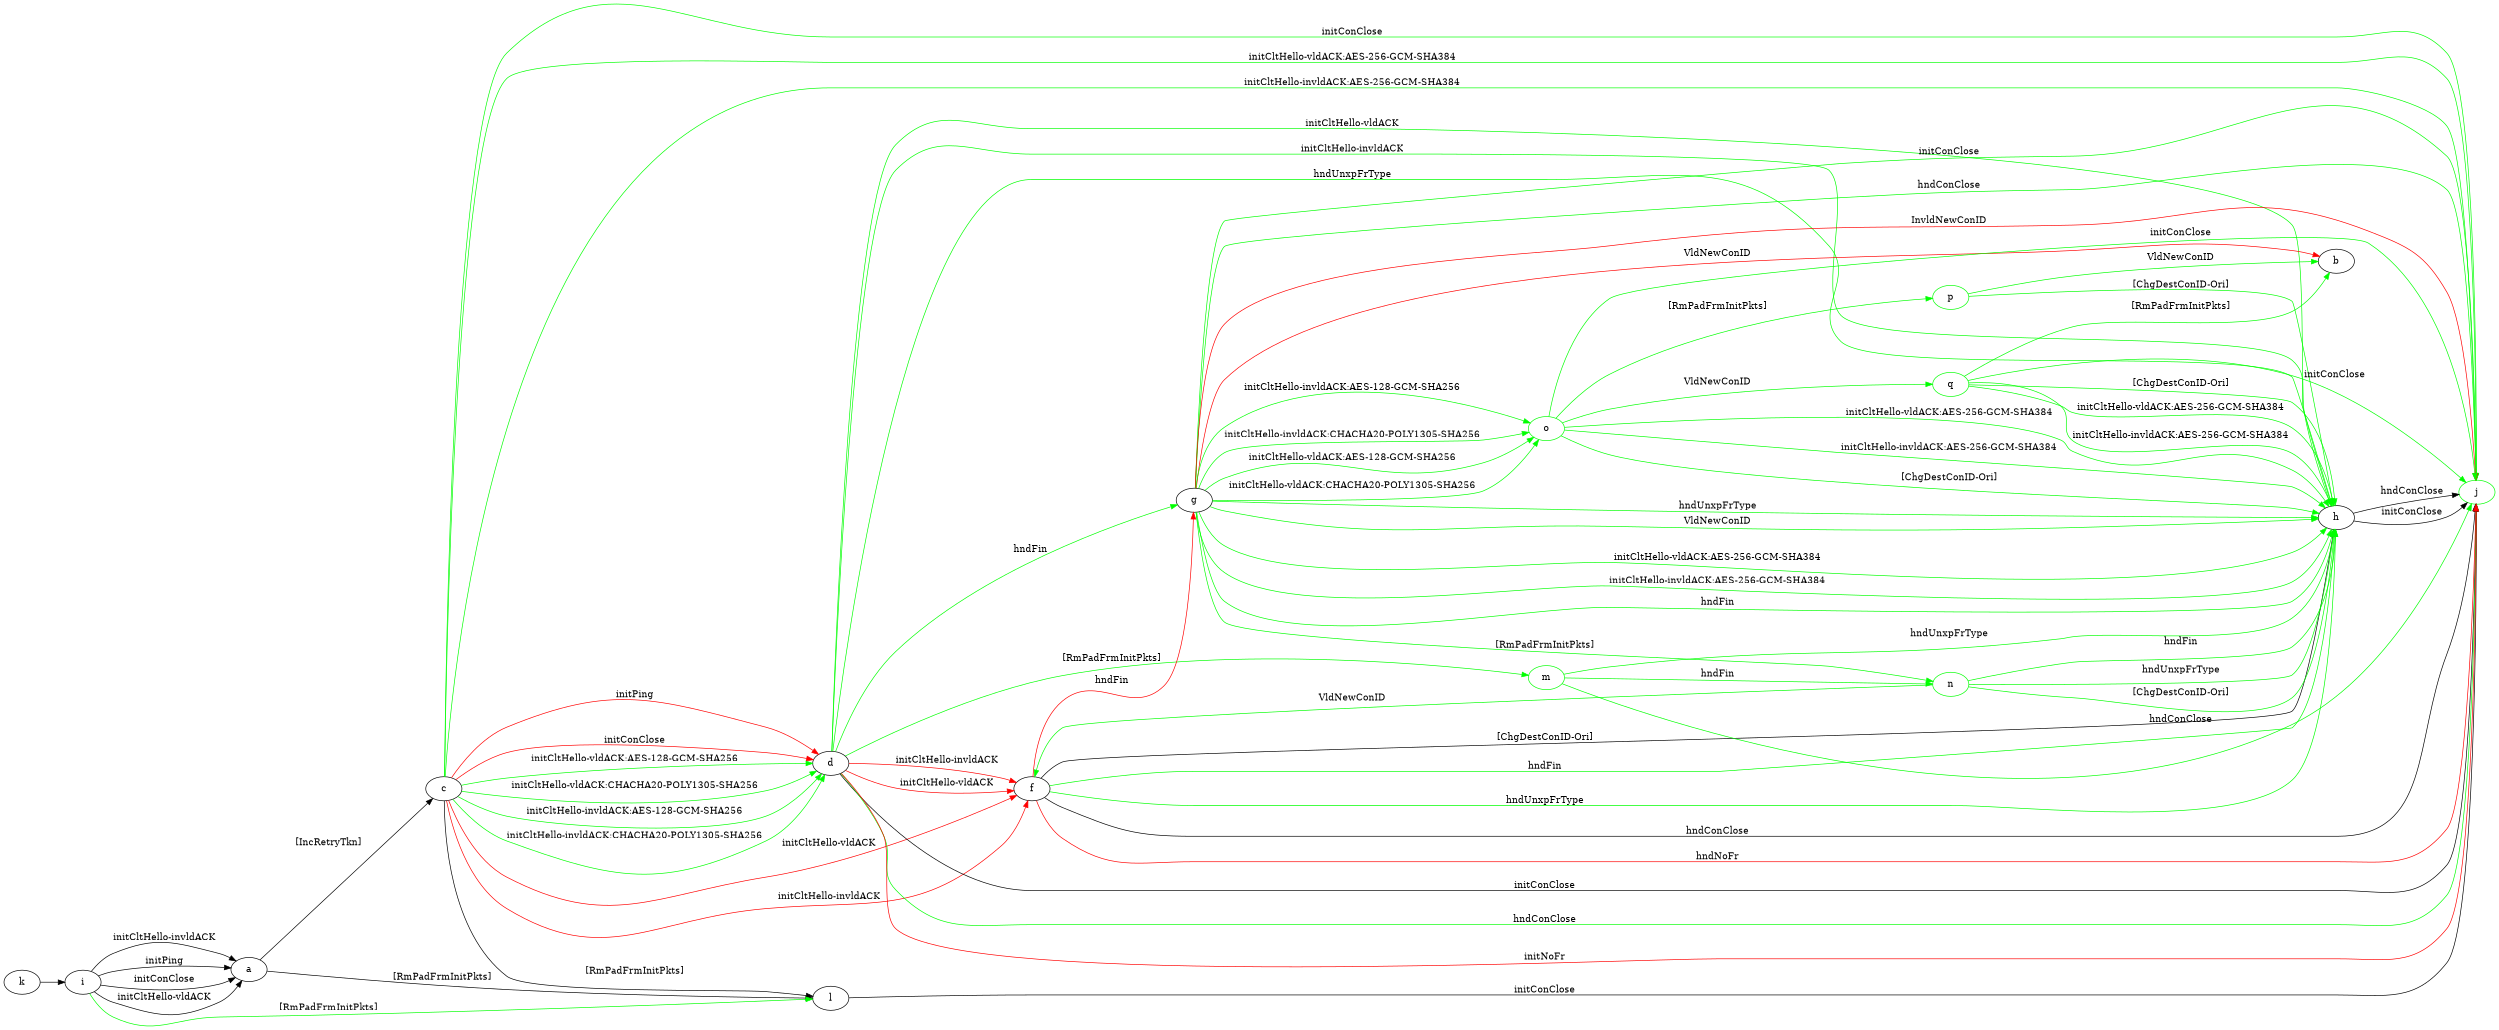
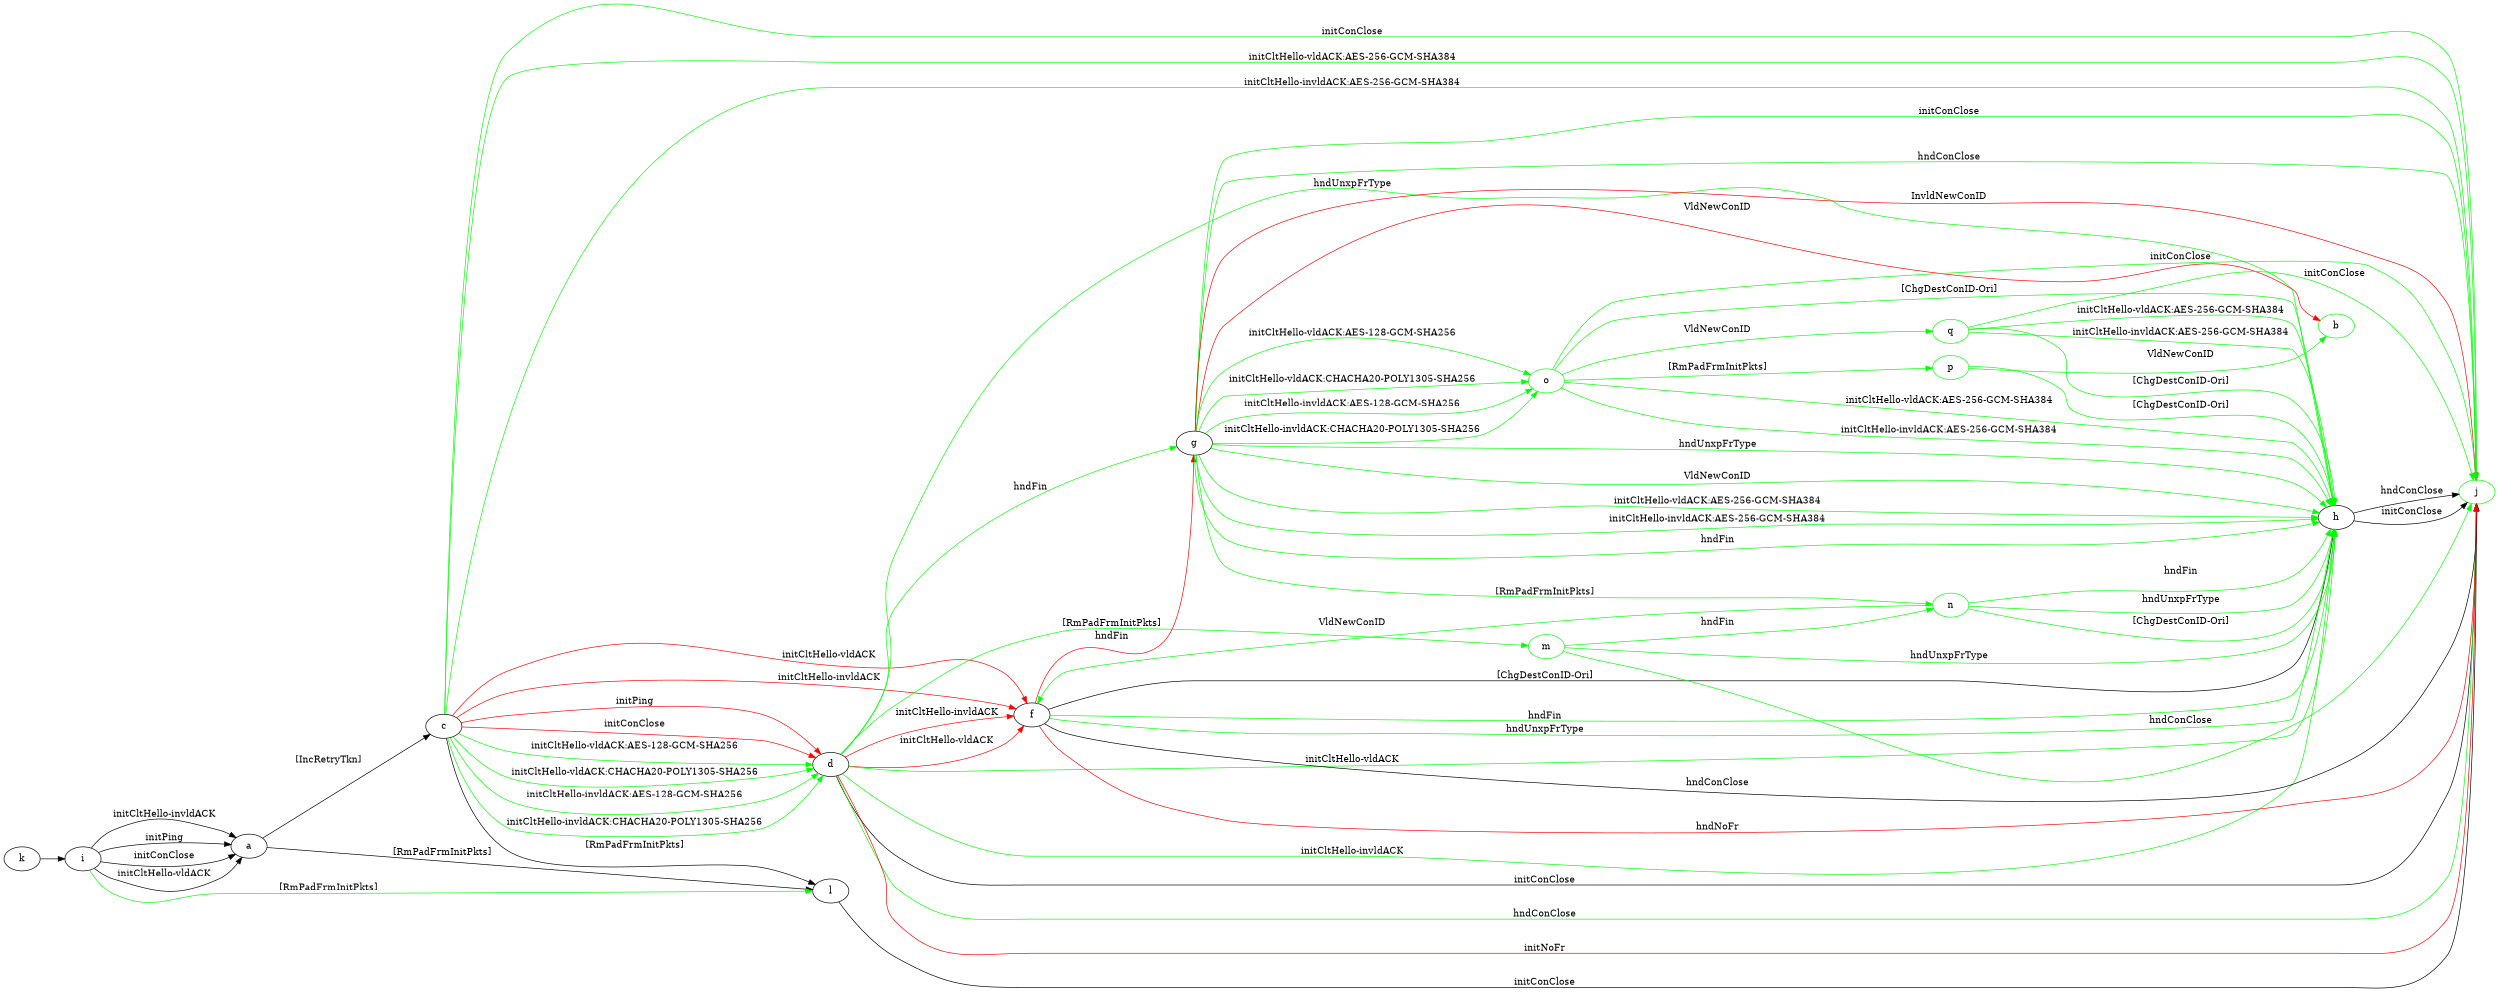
node "b": color black -> green
edge "q" -> "b": removed, label "[RmPadFrmInitPkts]"
